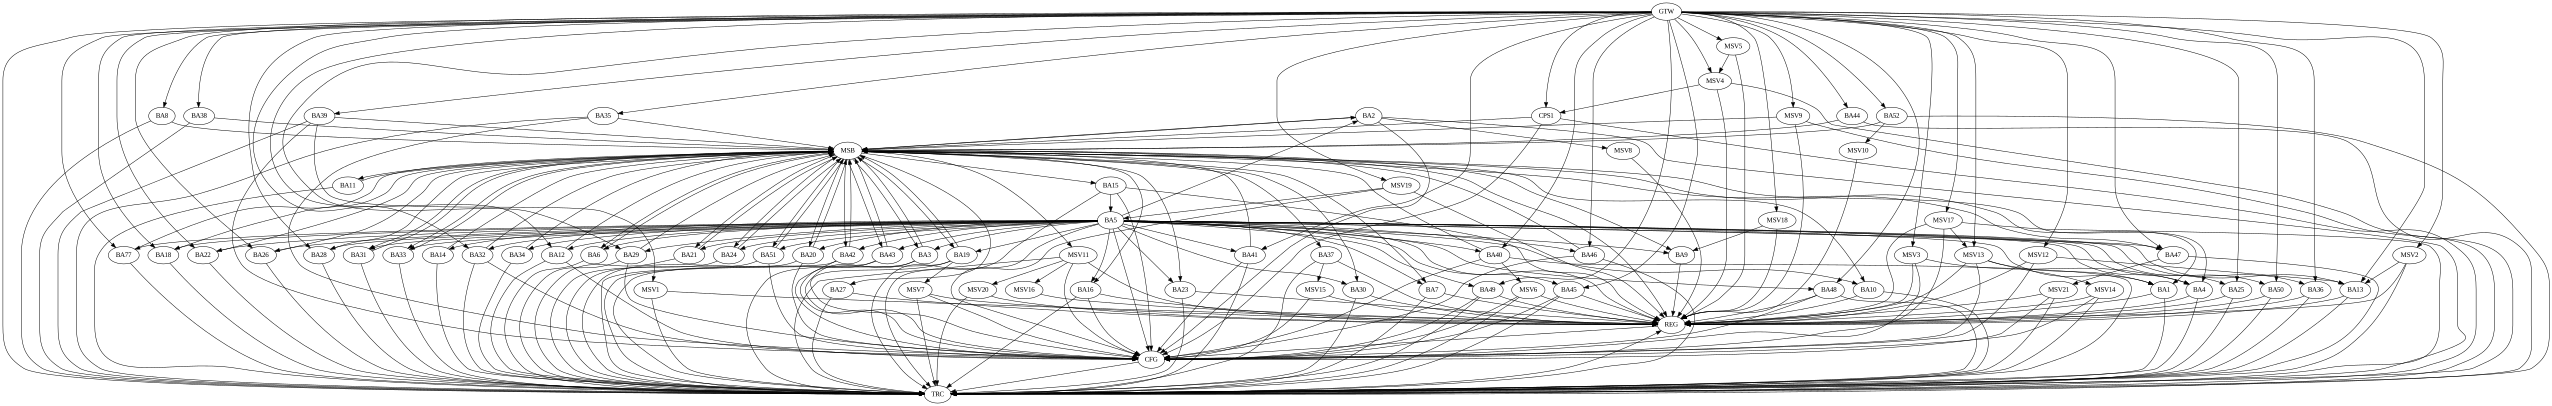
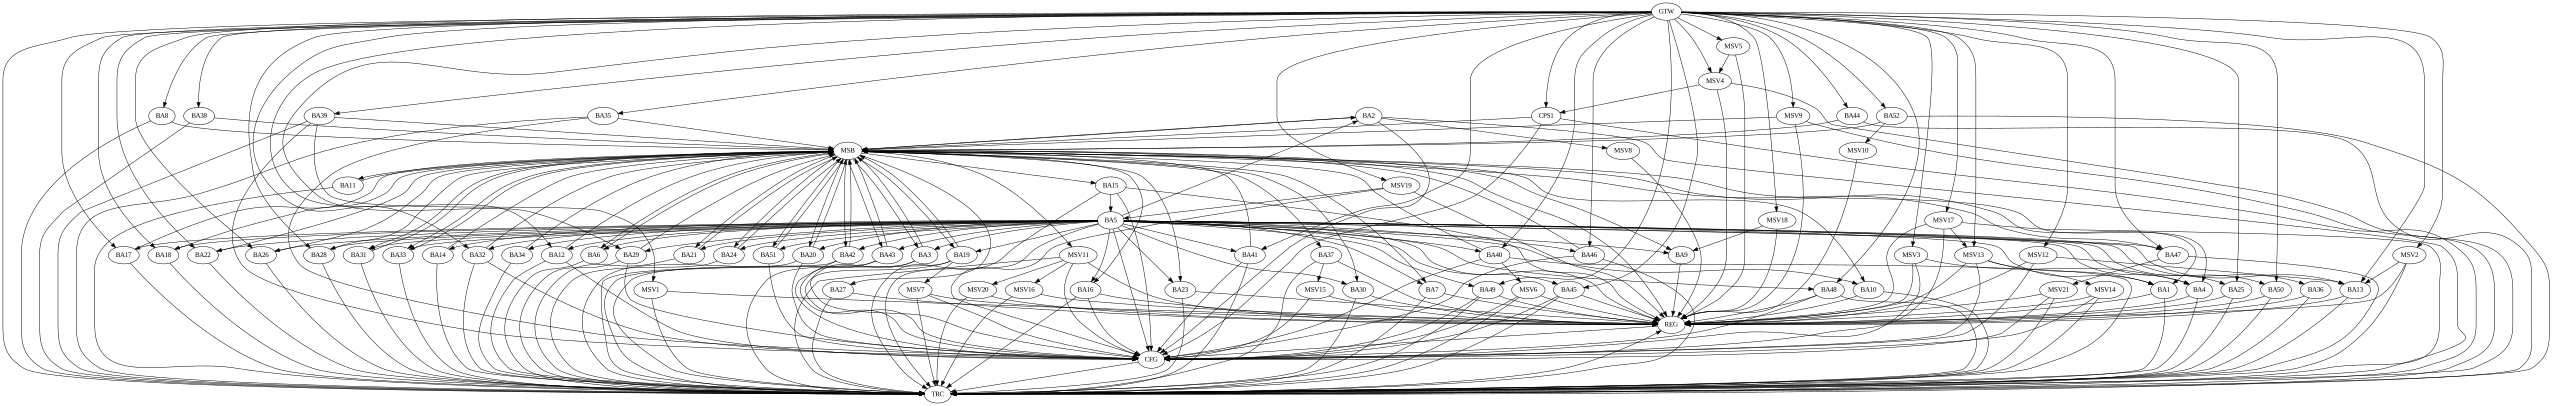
edge "GTW" -> "BA36": removed
node "BA77": label "BA77" -> "BA17"
edge "BA51" -> "TRC": now "MSV16" -> "TRC"
